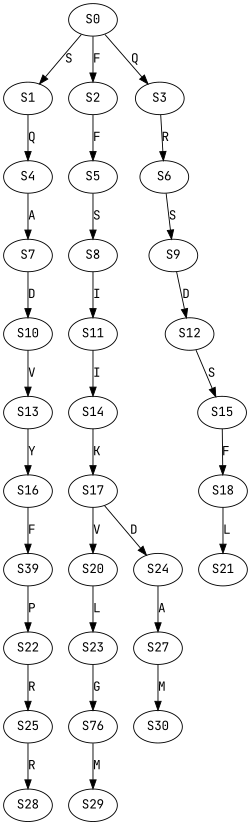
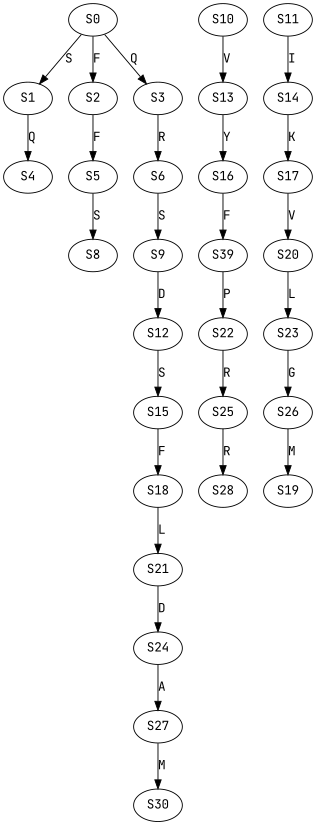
node "S7": removed
edge "S8" -> "S11": removed, label "I"
edge "S17" -> "S24": now "S21" -> "S24"
node "S76": label "S76" -> "S26"
node "S29": label "S29" -> "S19"
